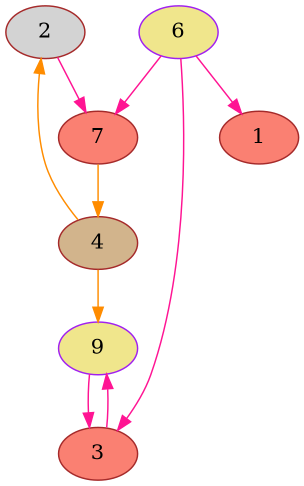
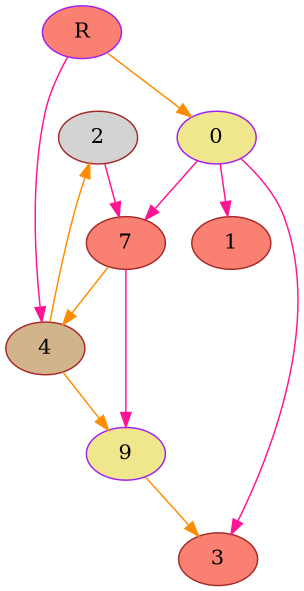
node "R": added
node "6": label "6" -> "0"
edge "9" -> "3": color deeppink -> darkorange
edge "3" -> "9": now "7" -> "9"
